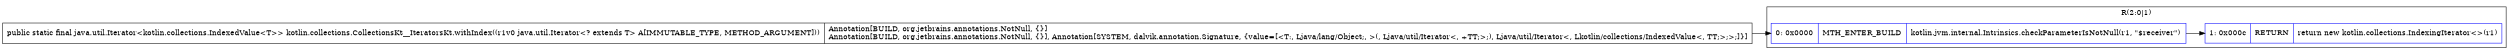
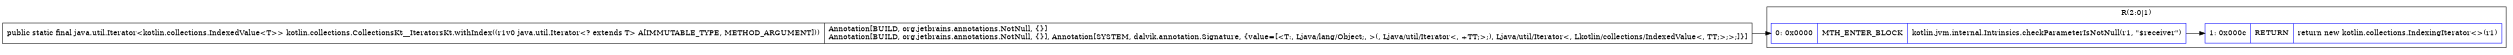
node "0: 0x0000": text "MTH_ENTER_BUILD" -> "MTH_ENTER_BLOCK"
